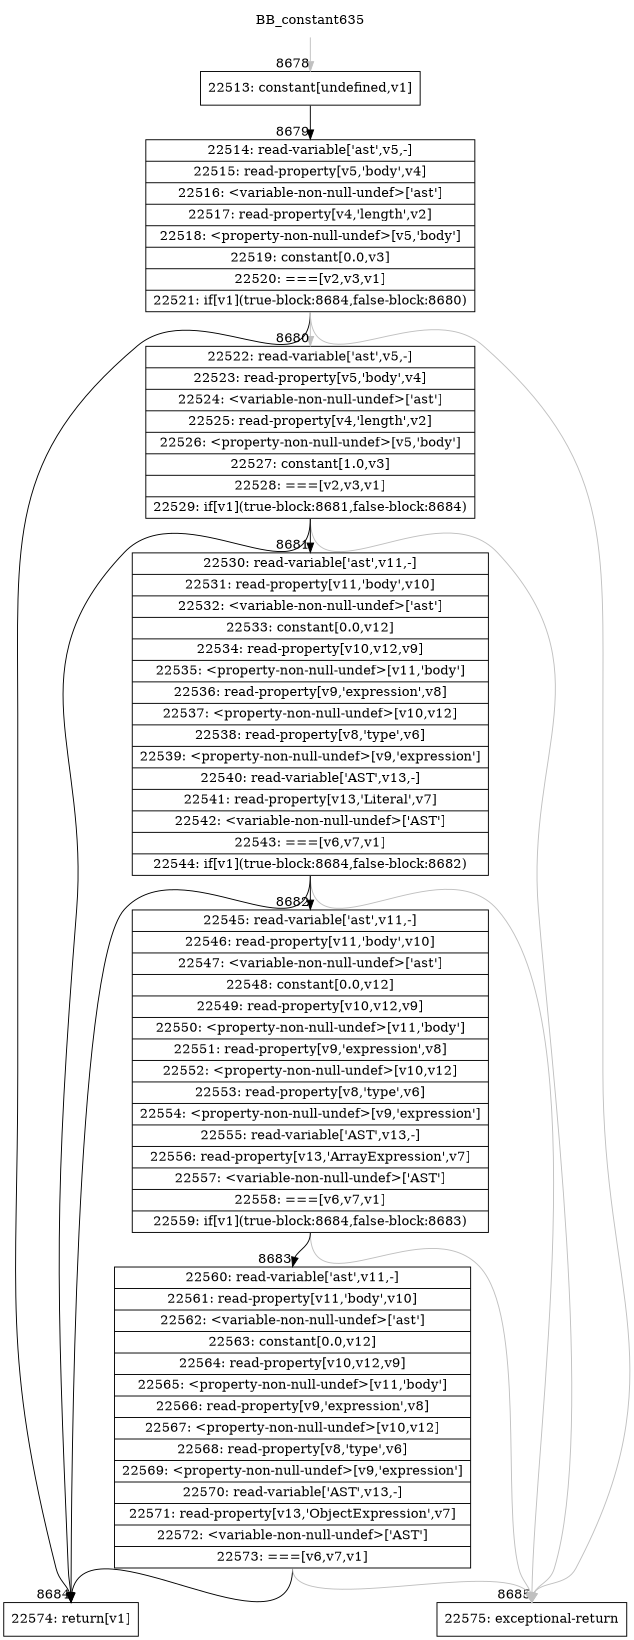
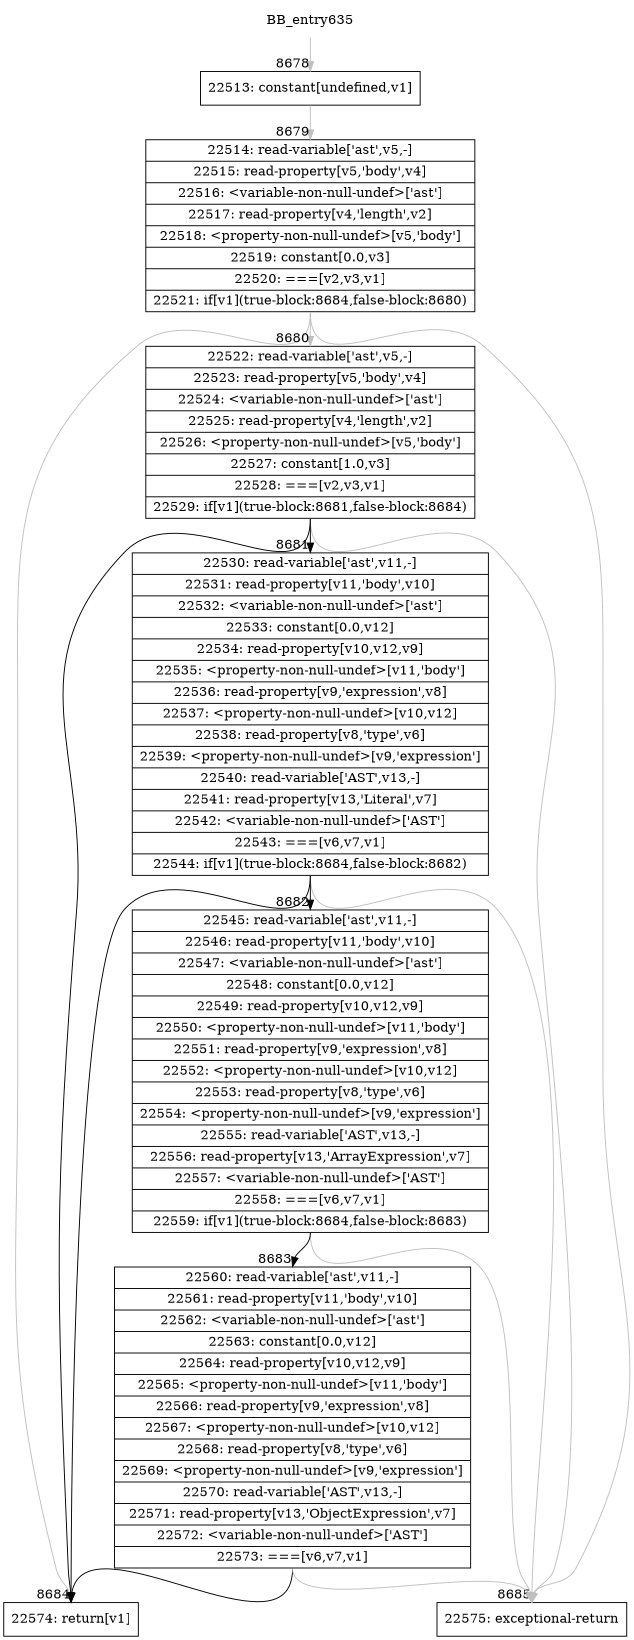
node "BB_constant635": label "BB_constant635" -> "BB_entry635"
edge "22513: constant[undefined,v1]" -> "22514: read-variable['ast',v5,-]": color black -> gray
edge "22514: read-variable['ast',v5,-]" -> "22574: return[v1]": color black -> gray
